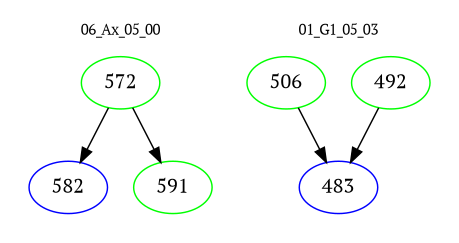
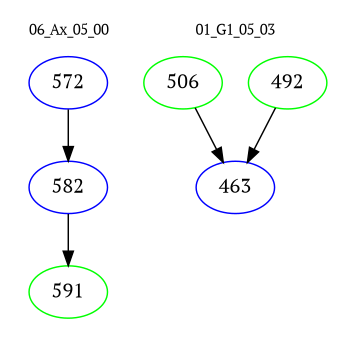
node "572": color green -> blue
edge "572" -> "591": now "582" -> "591"
node "483": label "483" -> "463"
